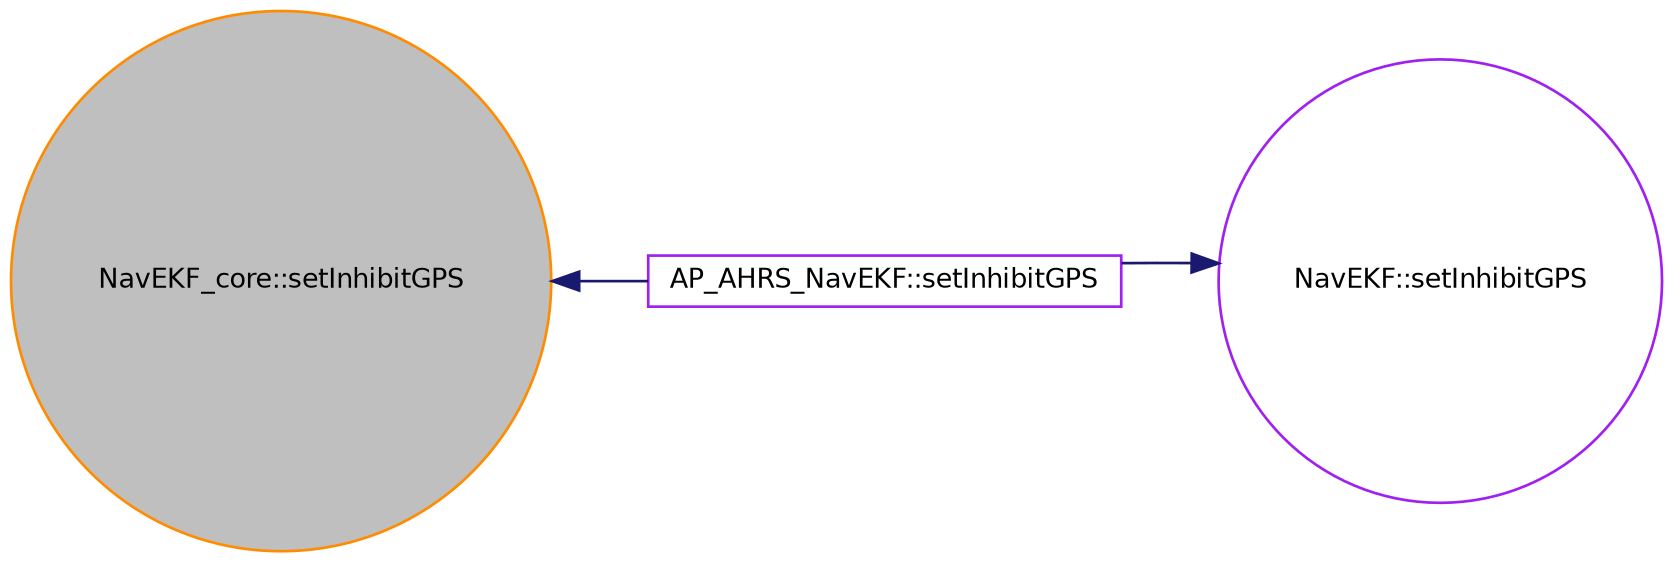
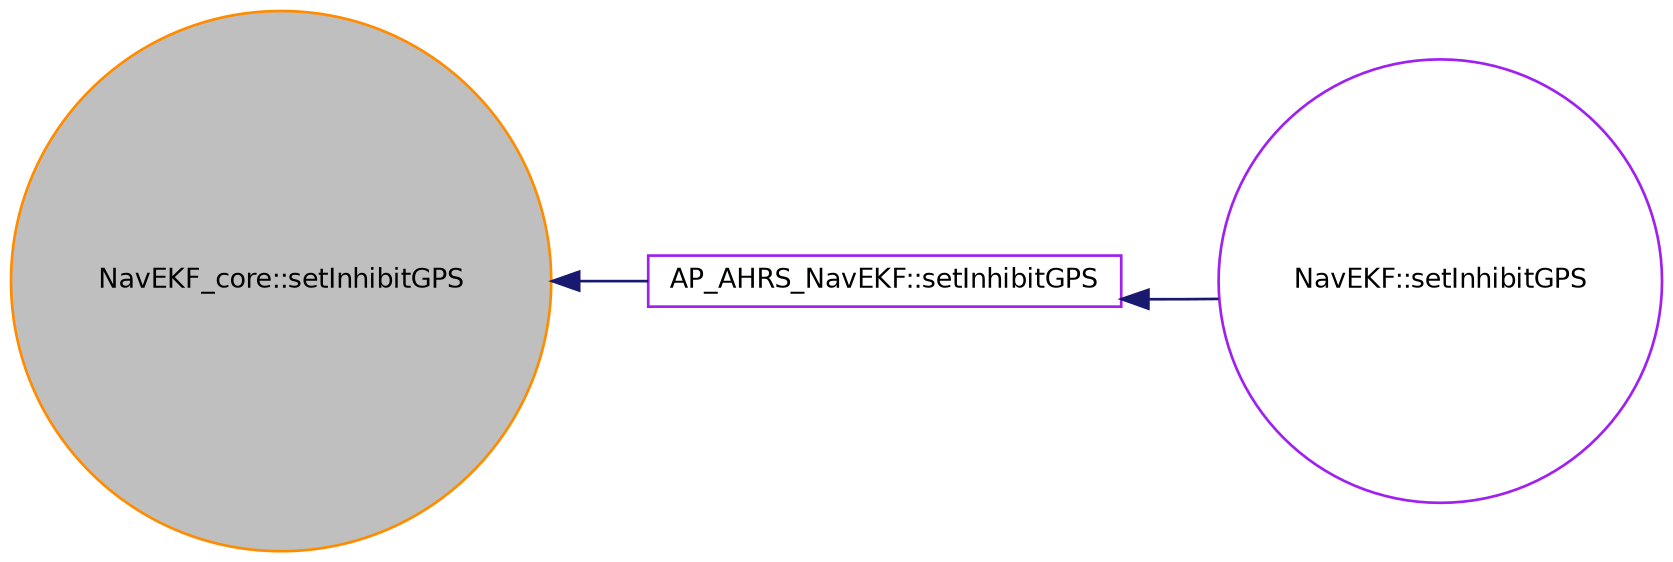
edge "AP_AHRS_NavEKF::setInhibitGPS" -> "NavEKF::setInhibitGPS": reversed
